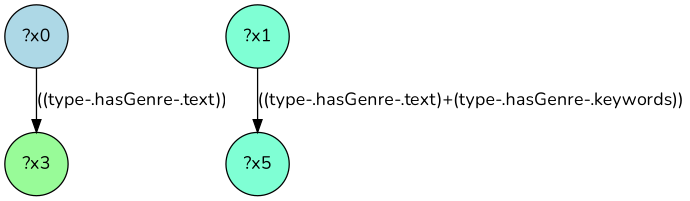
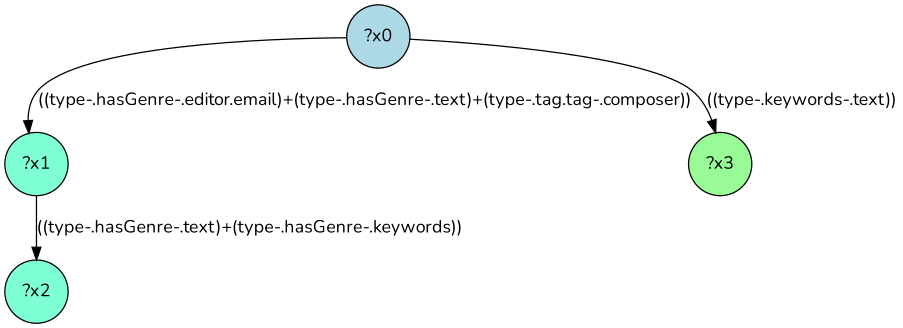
edge "?x0" -> "?x1": added, label "((type-.hasGenre-.editor.email)+(type-.hasGenre-.text)+(type-.tag.tag-.composer))"
edge "?x0" -> "?x3": label "((type-.hasGenre-.text))" -> "((type-.keywords-.text))"
node "?x5": label "?x5" -> "?x2"
